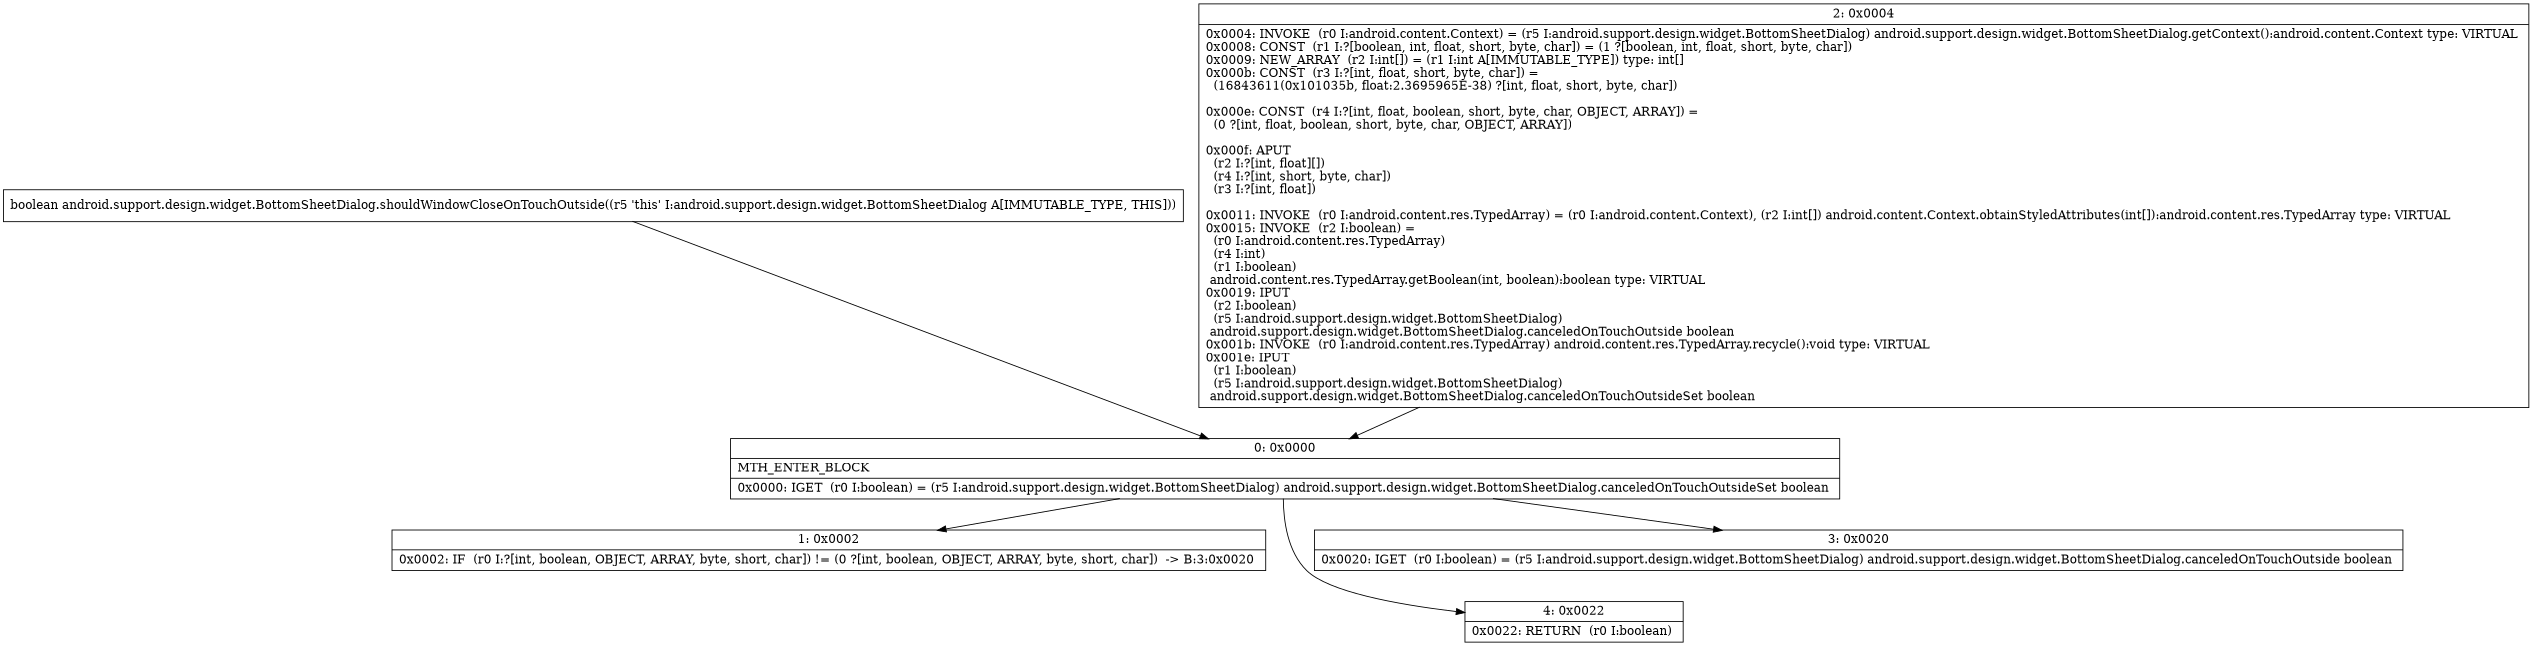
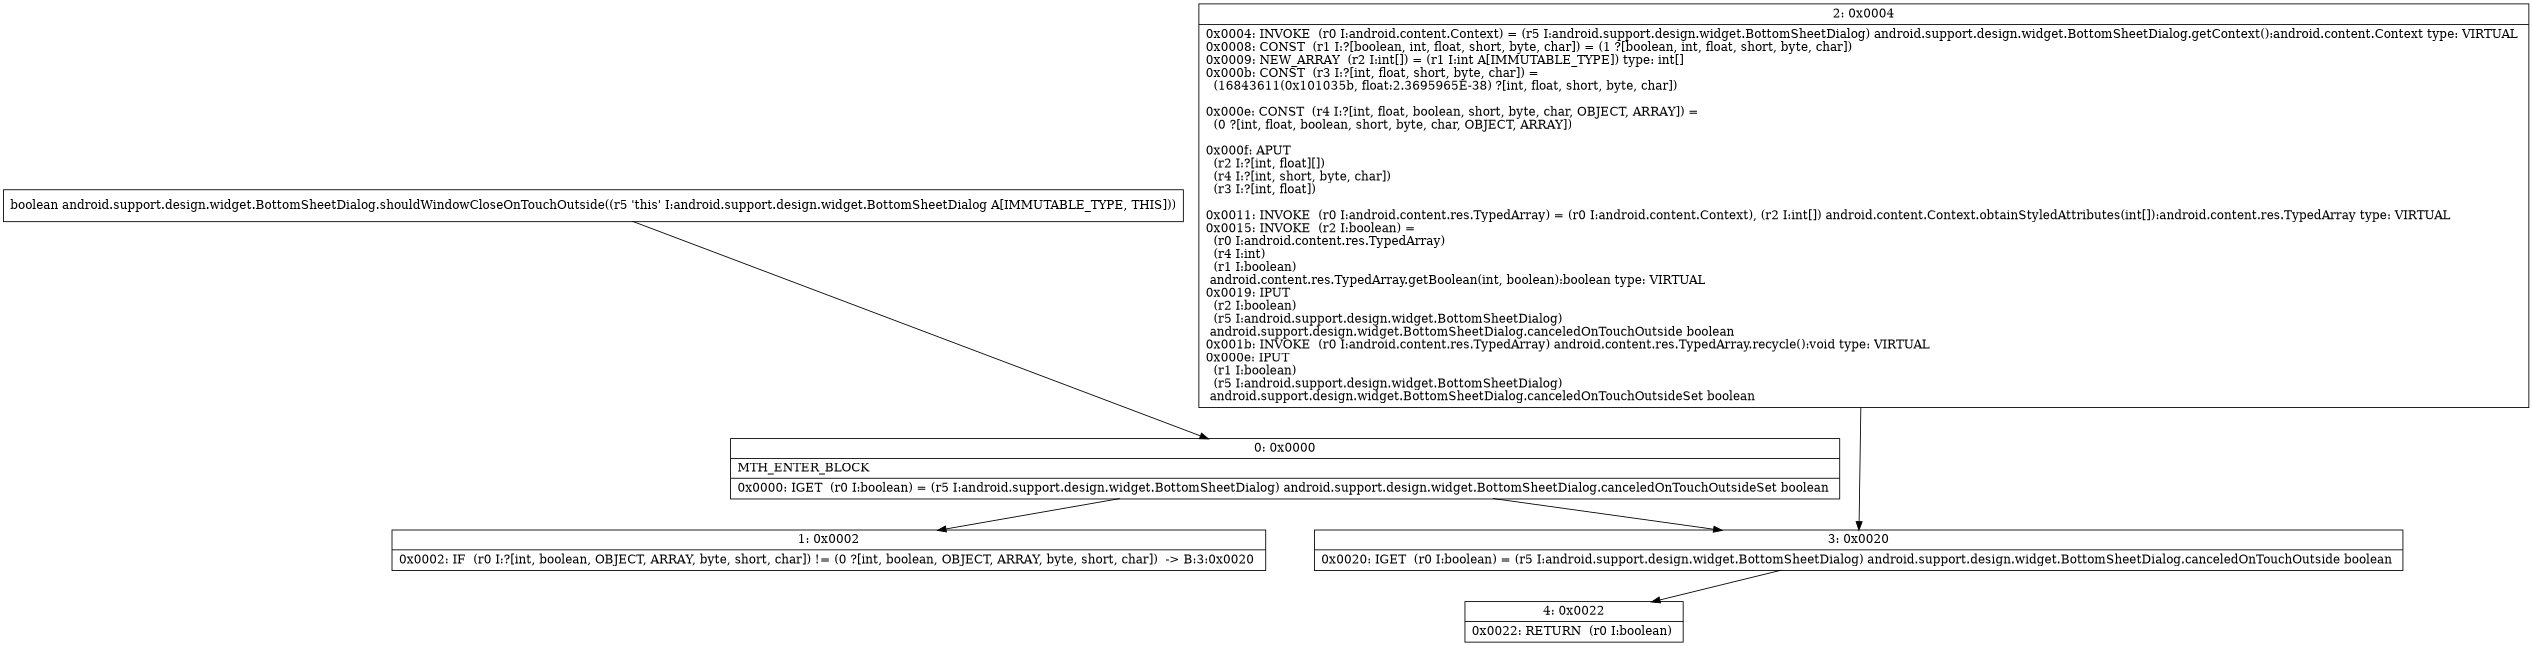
node "2: 0x0004": text "0x001e: IPUT" -> "0x000e: IPUT"
edge "2: 0x0004" -> "0: 0x0000": now "2: 0x0004" -> "3: 0x0020"
edge "0: 0x0000" -> "4: 0x0022": now "3: 0x0020" -> "4: 0x0022"
